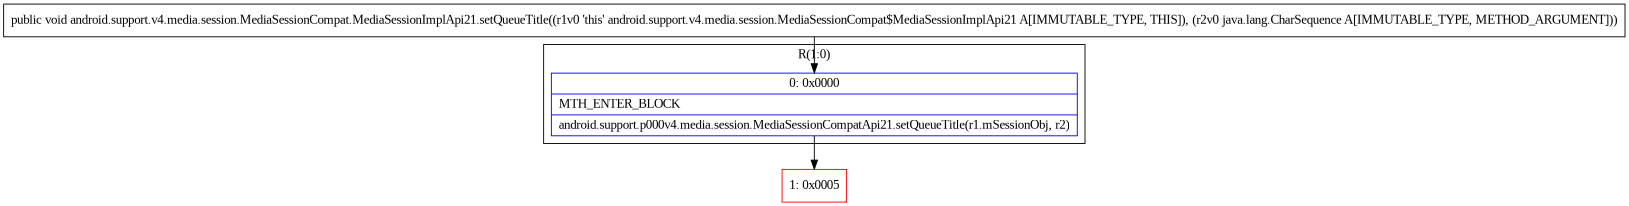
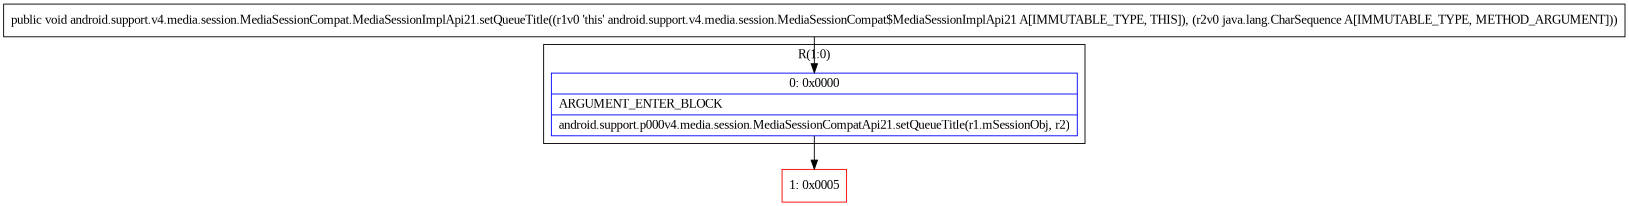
node "0: 0x0000": text "MTH_ENTER_BLOCK" -> "ARGUMENT_ENTER_BLOCK"
